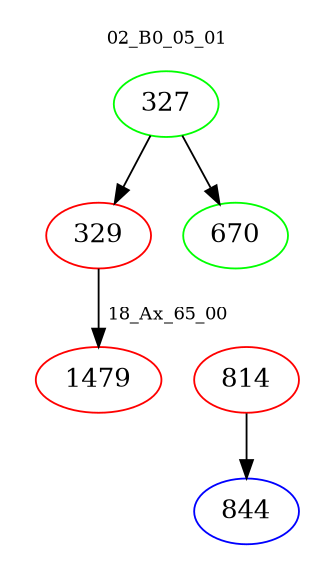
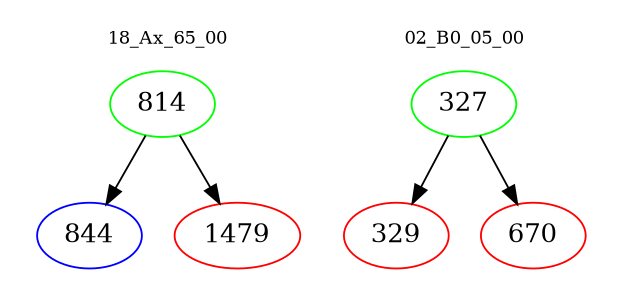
cluster "02_B0_05_01": label "02_B0_05_01" -> "02_B0_05_00"
node "670": color green -> red
edge "329" -> "1479": now "814" -> "1479"
node "814": color red -> green
